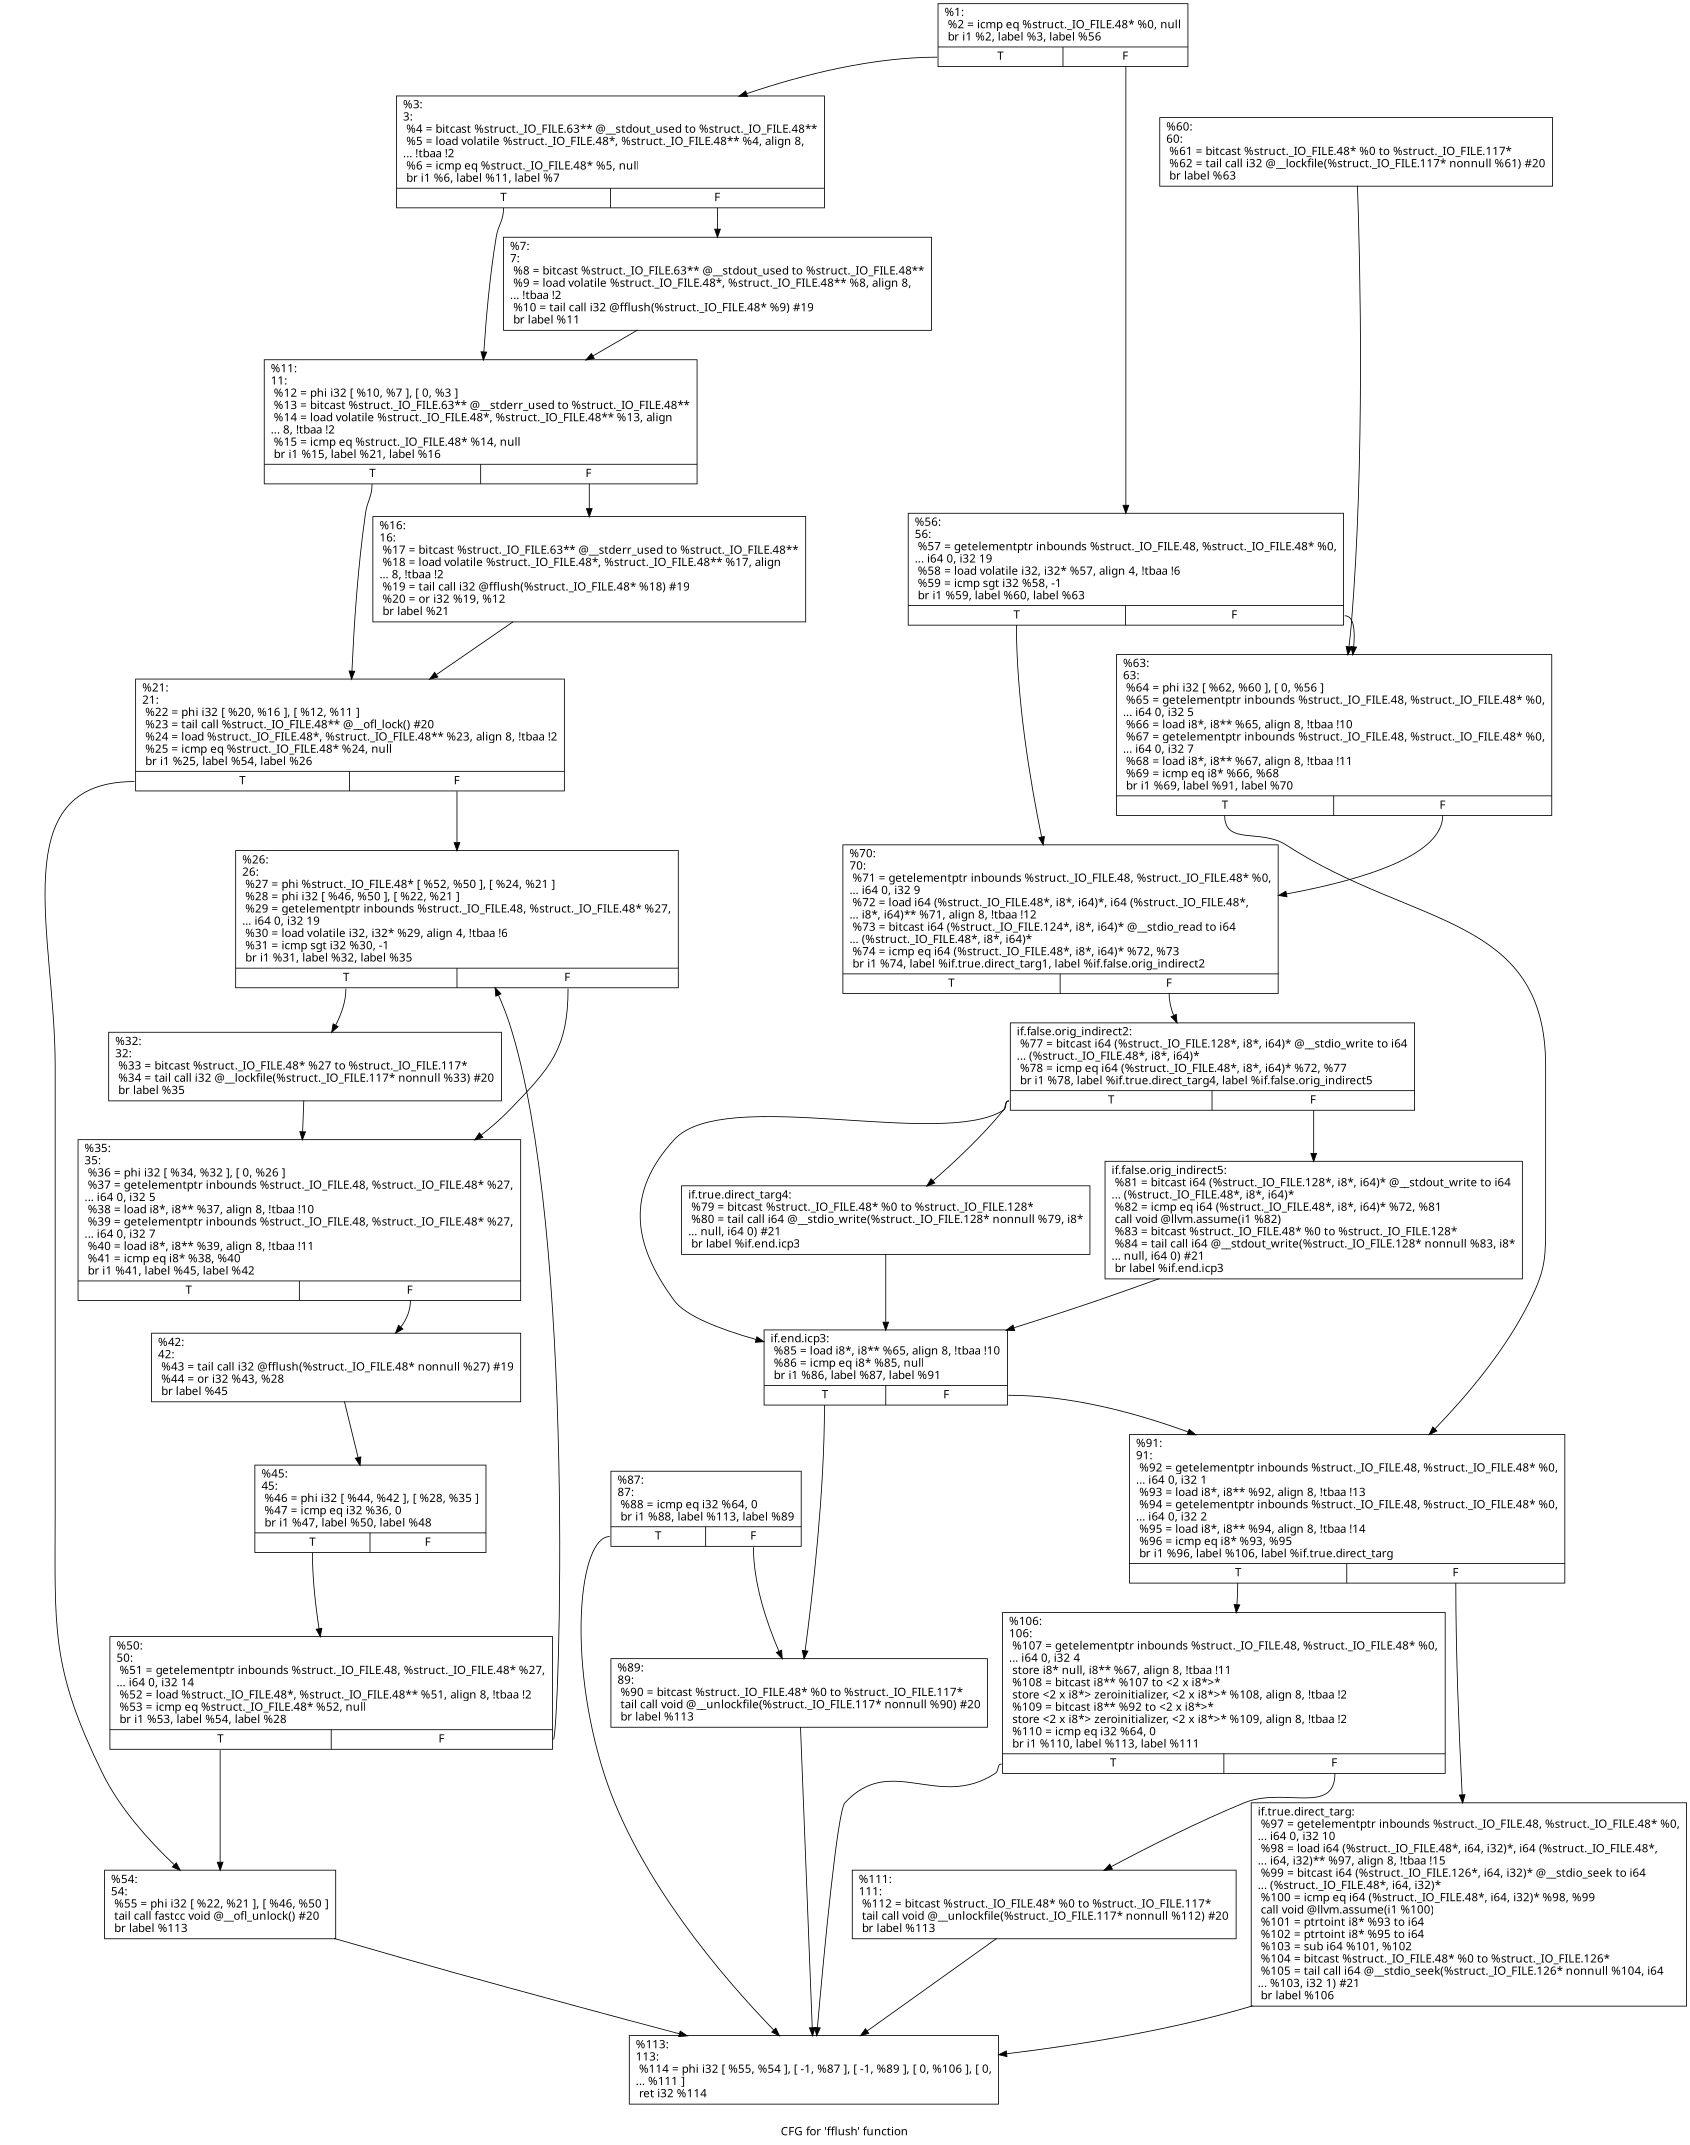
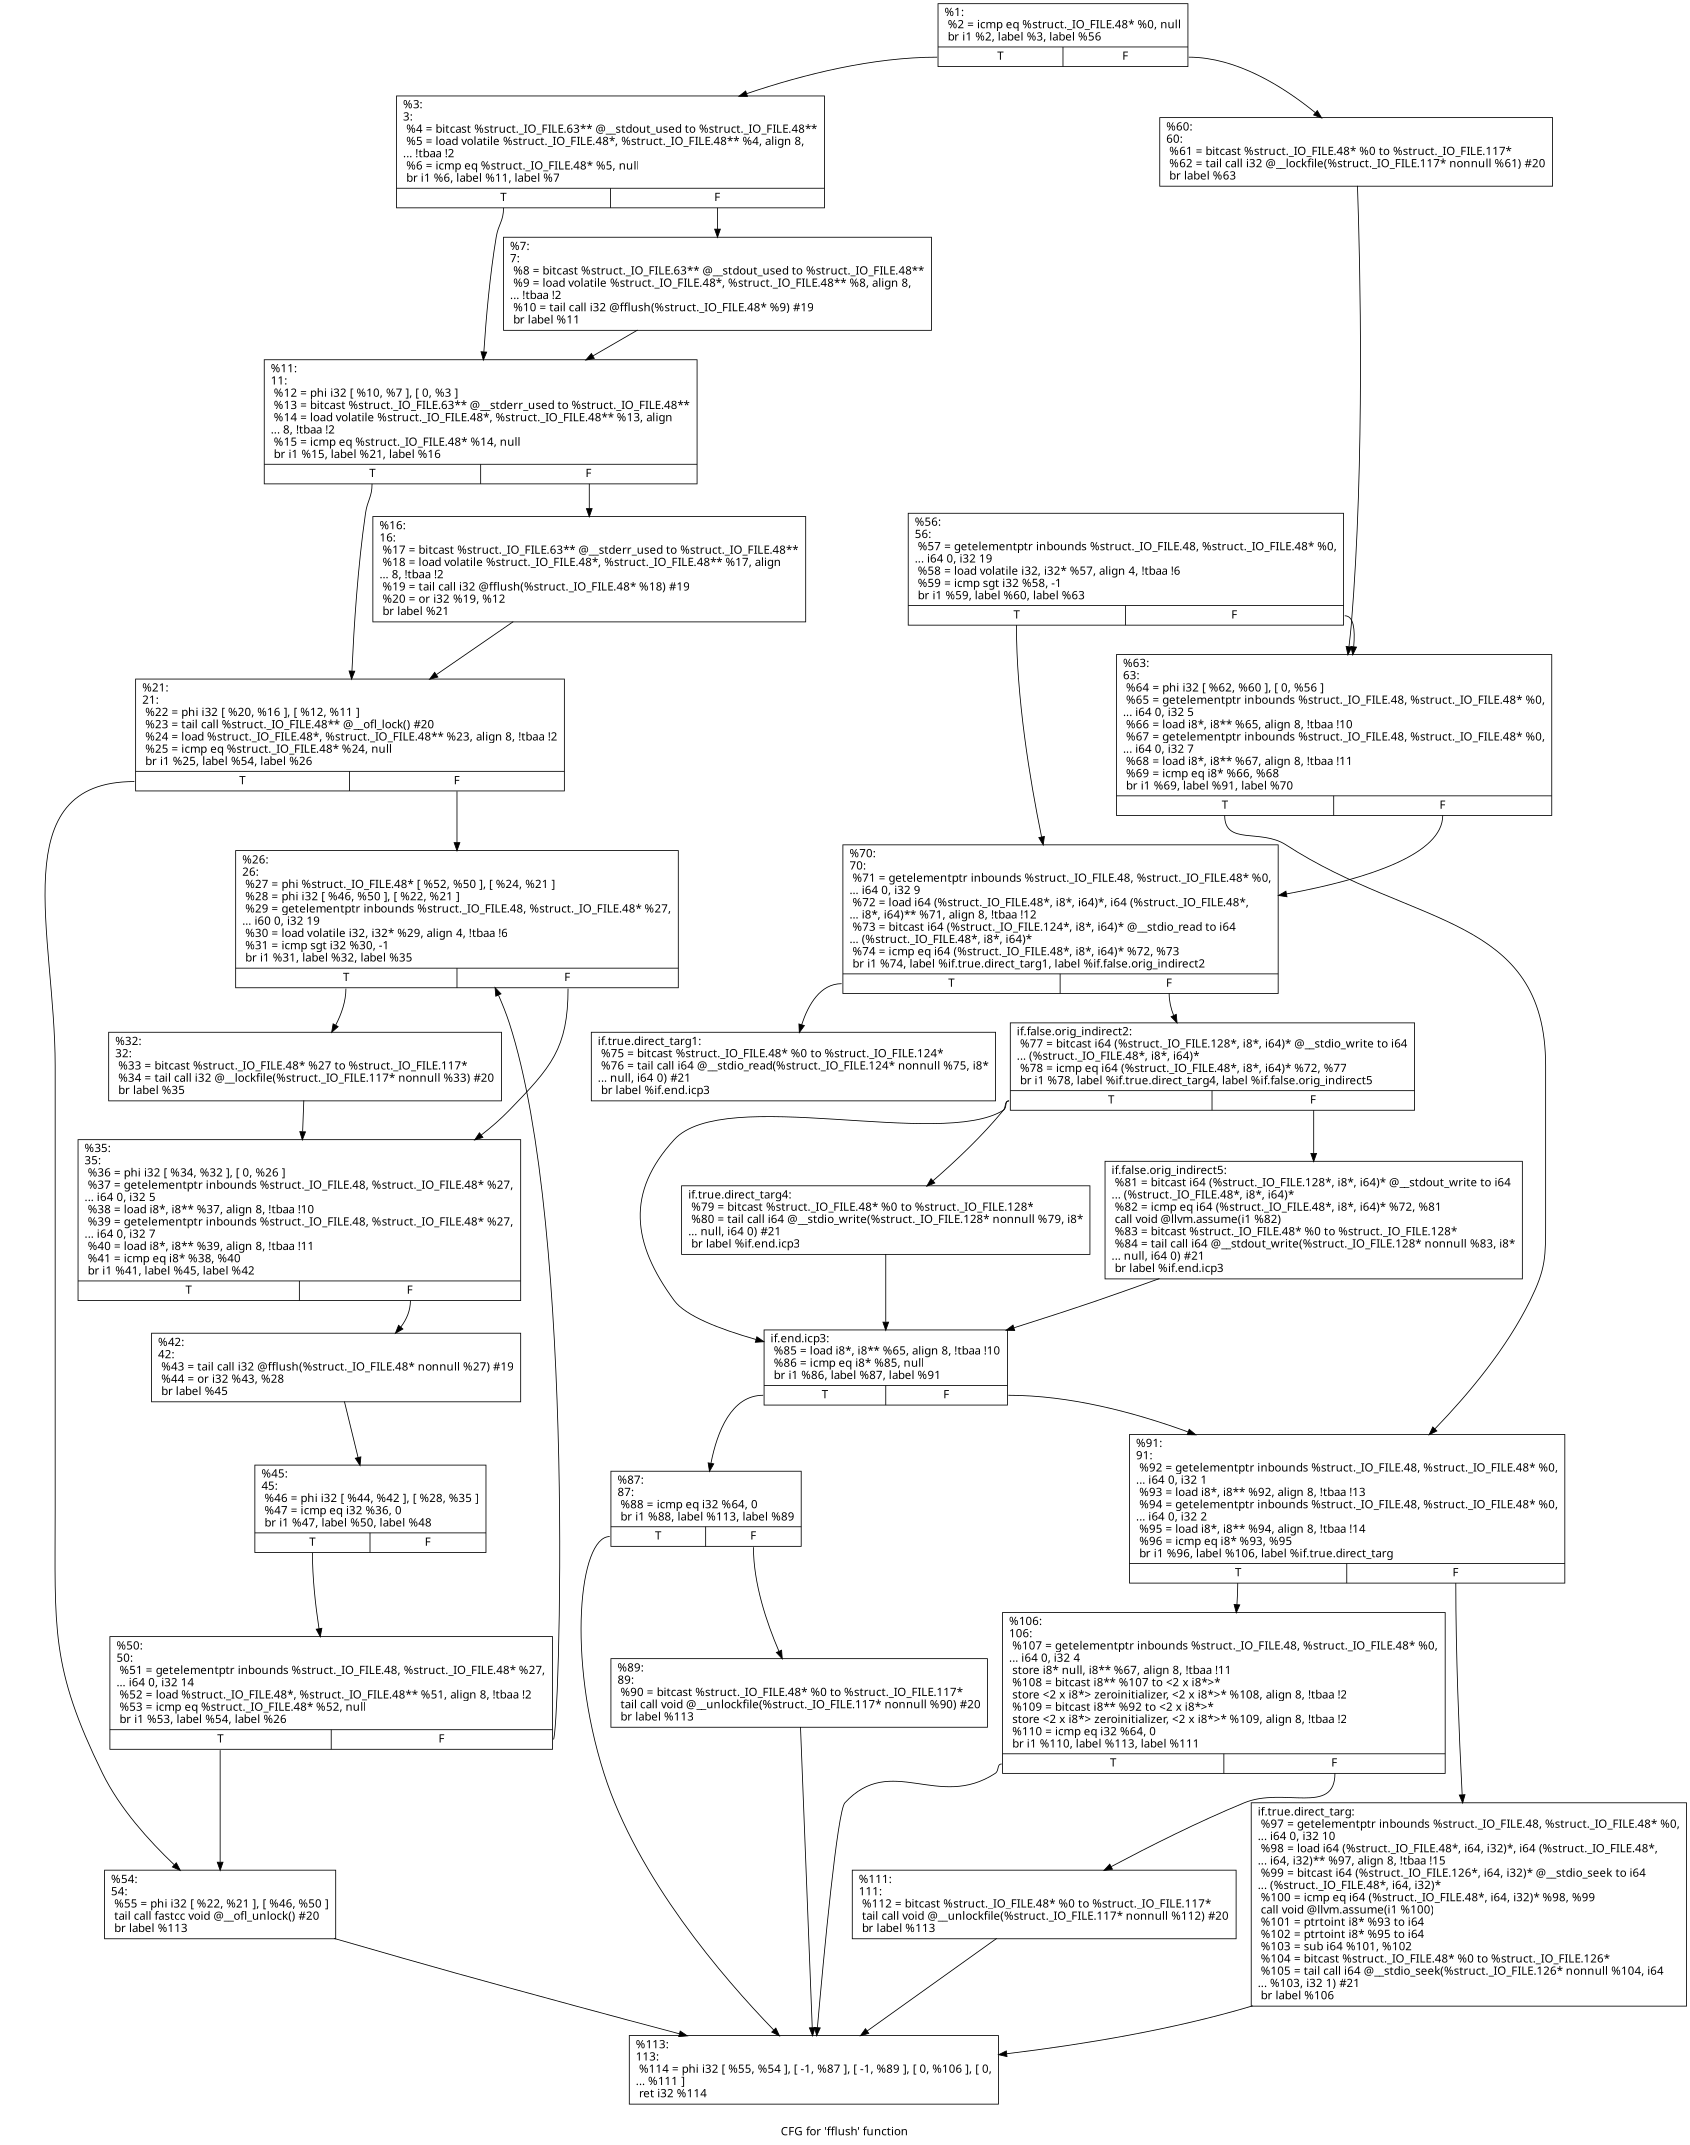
edge "%1:" -> "%56:": now "%1:" -> "%60:"
node "%26:": text "... i64 0, i32 19" -> "... i60 0, i32 19"
node "if.true.direct_targ1:": added
edge "if.end.icp3:" -> "%89:": now "if.end.icp3:" -> "%87:"
node "%50:": text "br i1 %53, label %54, label %28" -> "br i1 %53, label %54, label %26"
